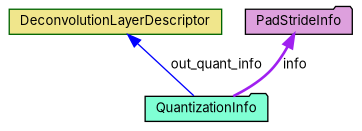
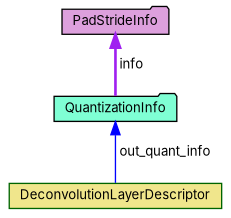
edge "QuantizationInfo" -> "DeconvolutionLayerDescriptor": reversed
